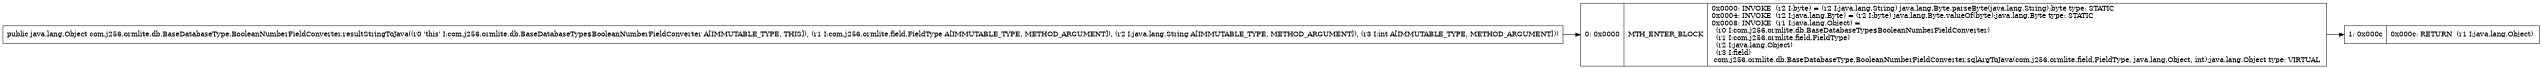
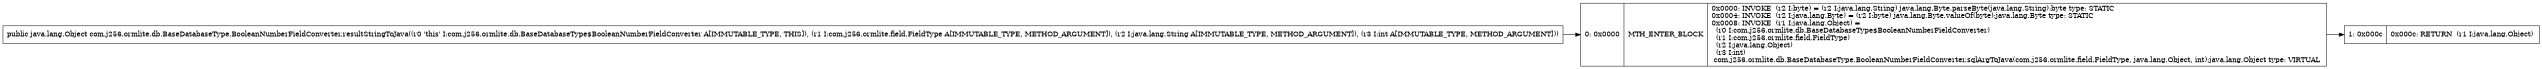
node "0: 0x0000": text "(r3 I:field)" -> "(r3 I:int)"
